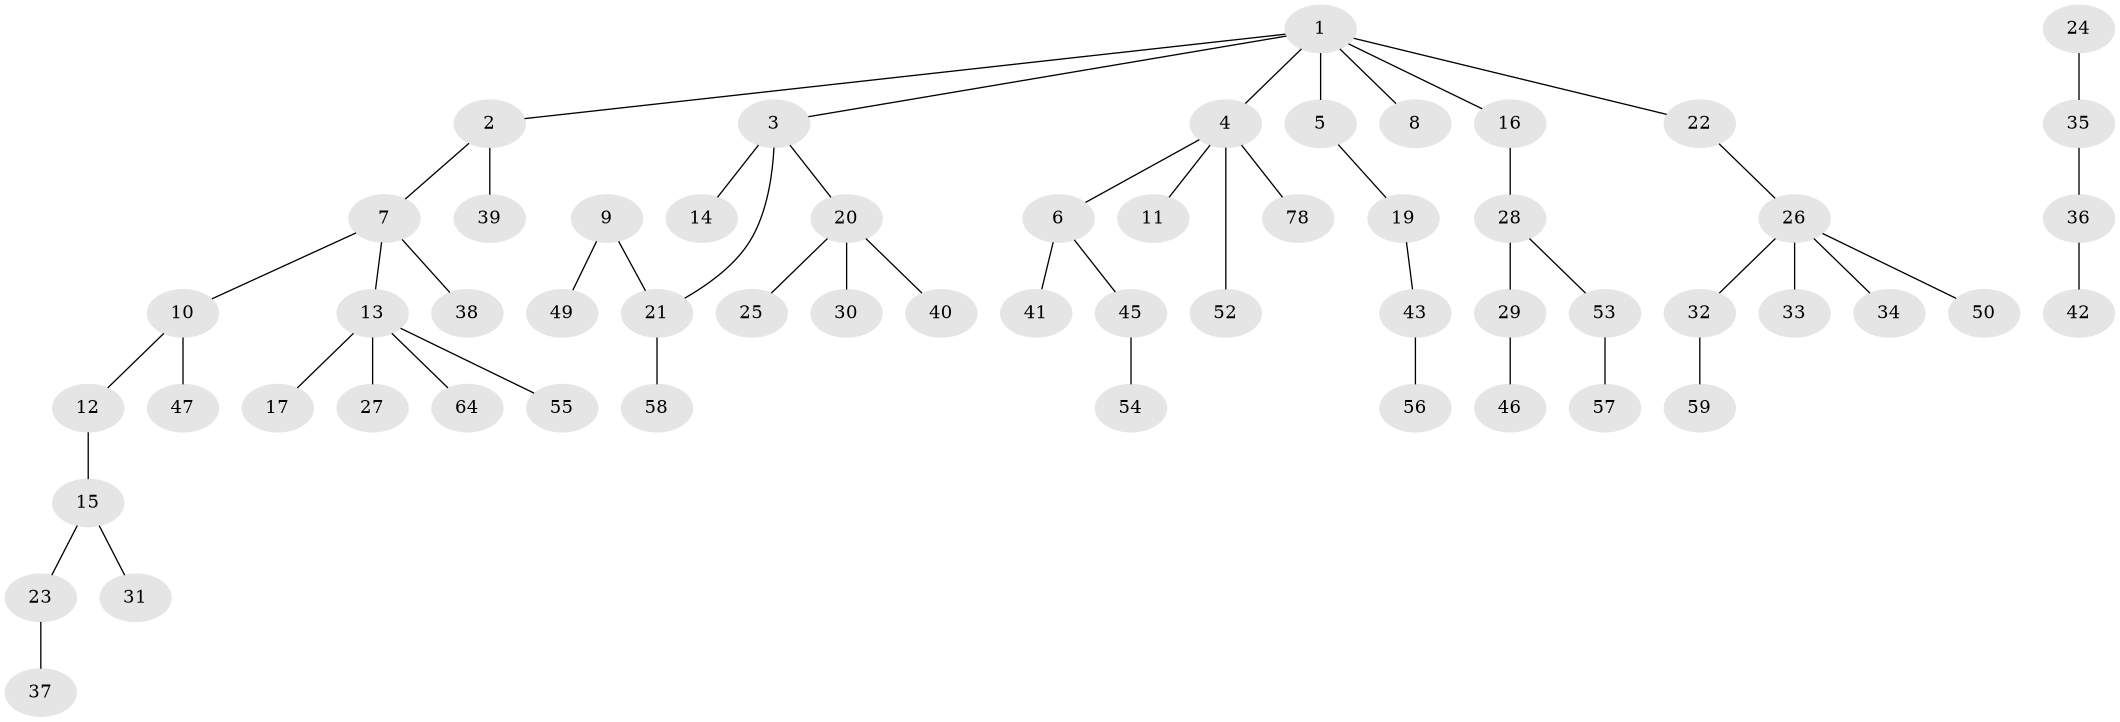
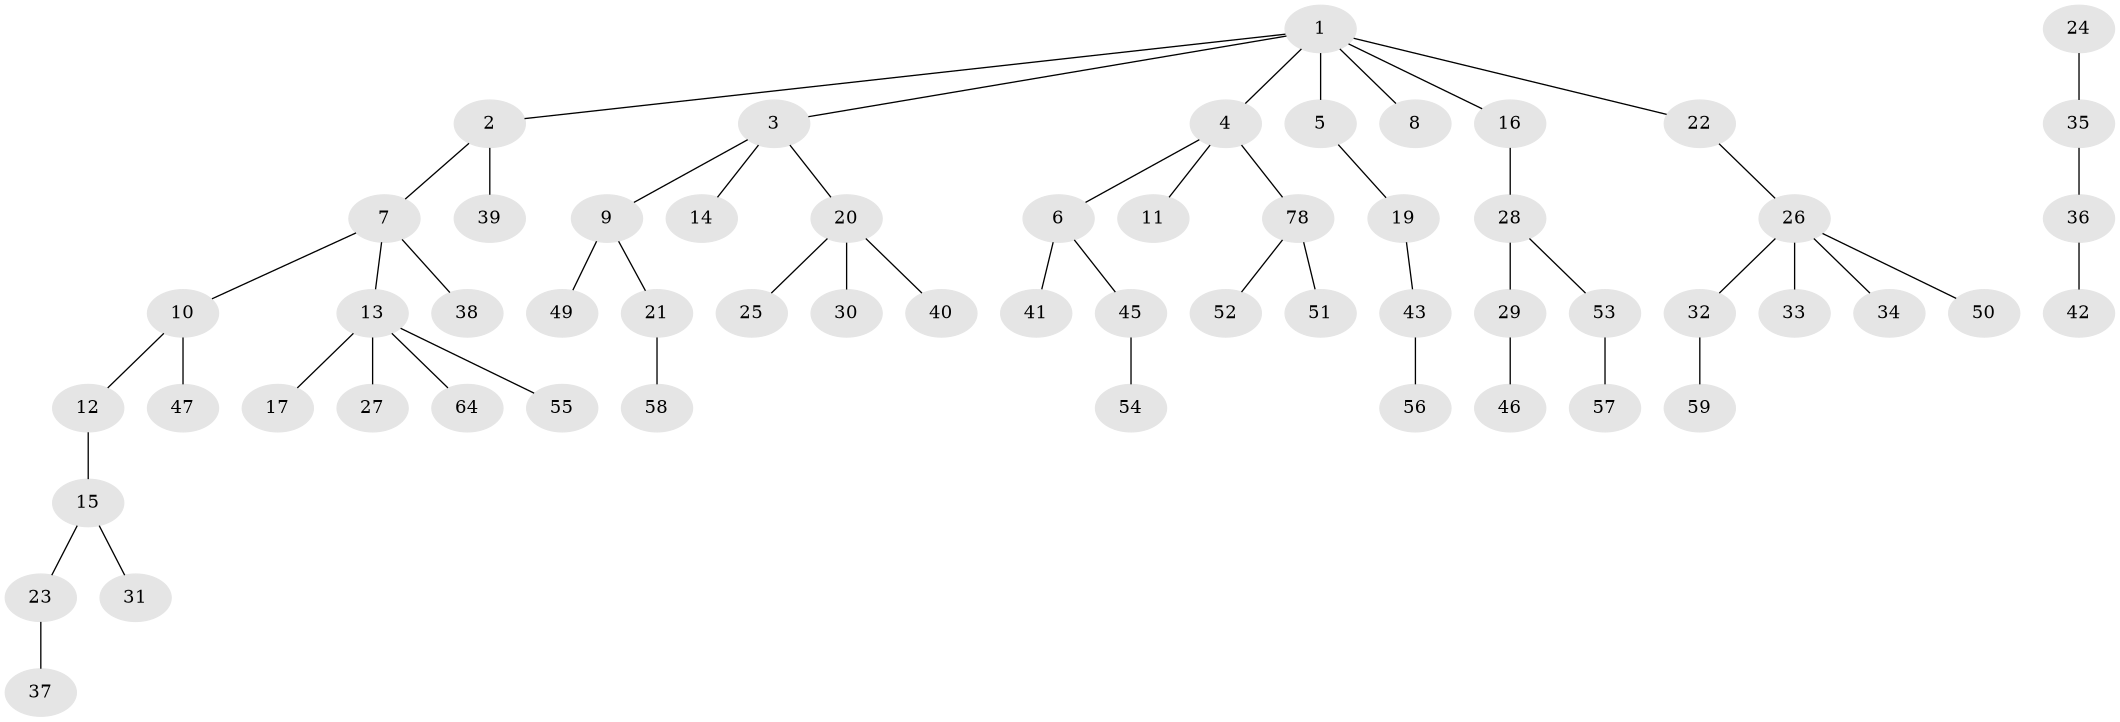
edge "4" -- "52": now "78" -- "52"
edge "3" -- "21": now "3" -- "9"
node "51": added
